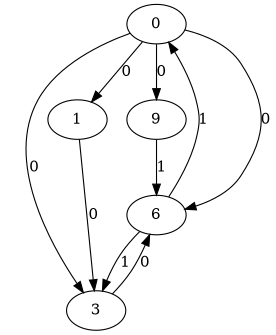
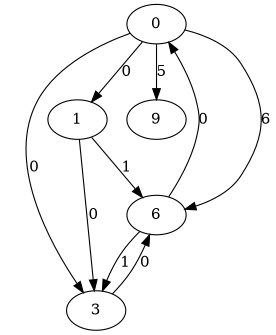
edge "0" -> "9": label "0" -> "5"
edge "6" -> "0": label "1" -> "0"
edge "0" -> "6": label "0" -> "6"
edge "9" -> "6": now "1" -> "6"
